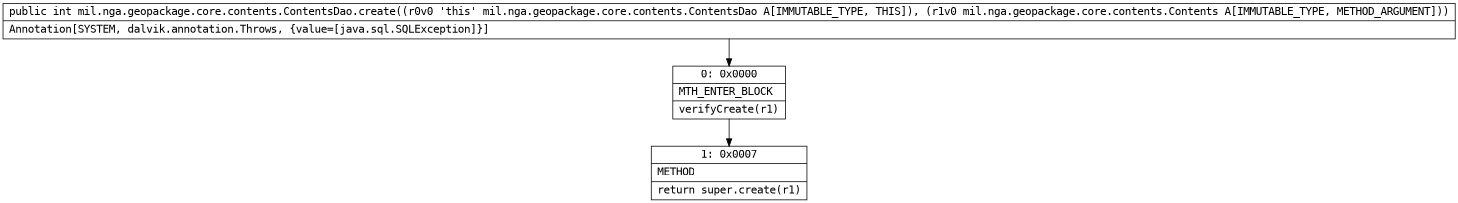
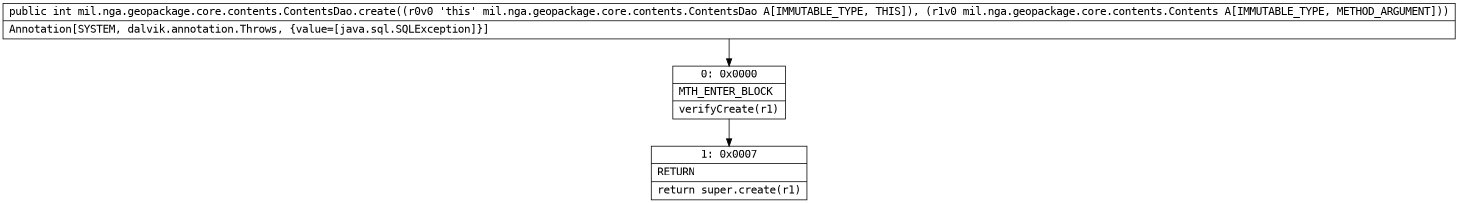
node "1: 0x0007": text "METHOD" -> "RETURN"
